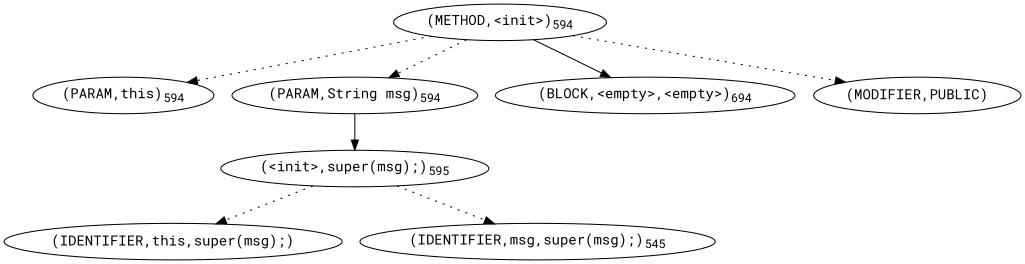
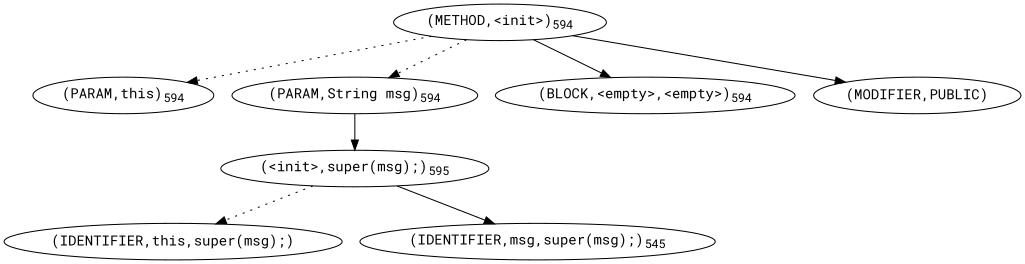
edge "(METHOD,<init>)" -> "(MODIFIER,PUBLIC)": style dotted -> solid
node "(BLOCK,<empty>,<empty>)": text "694" -> "594"
edge "(<init>,super(msg);)" -> "(IDENTIFIER,msg,super(msg);)": style dotted -> solid
